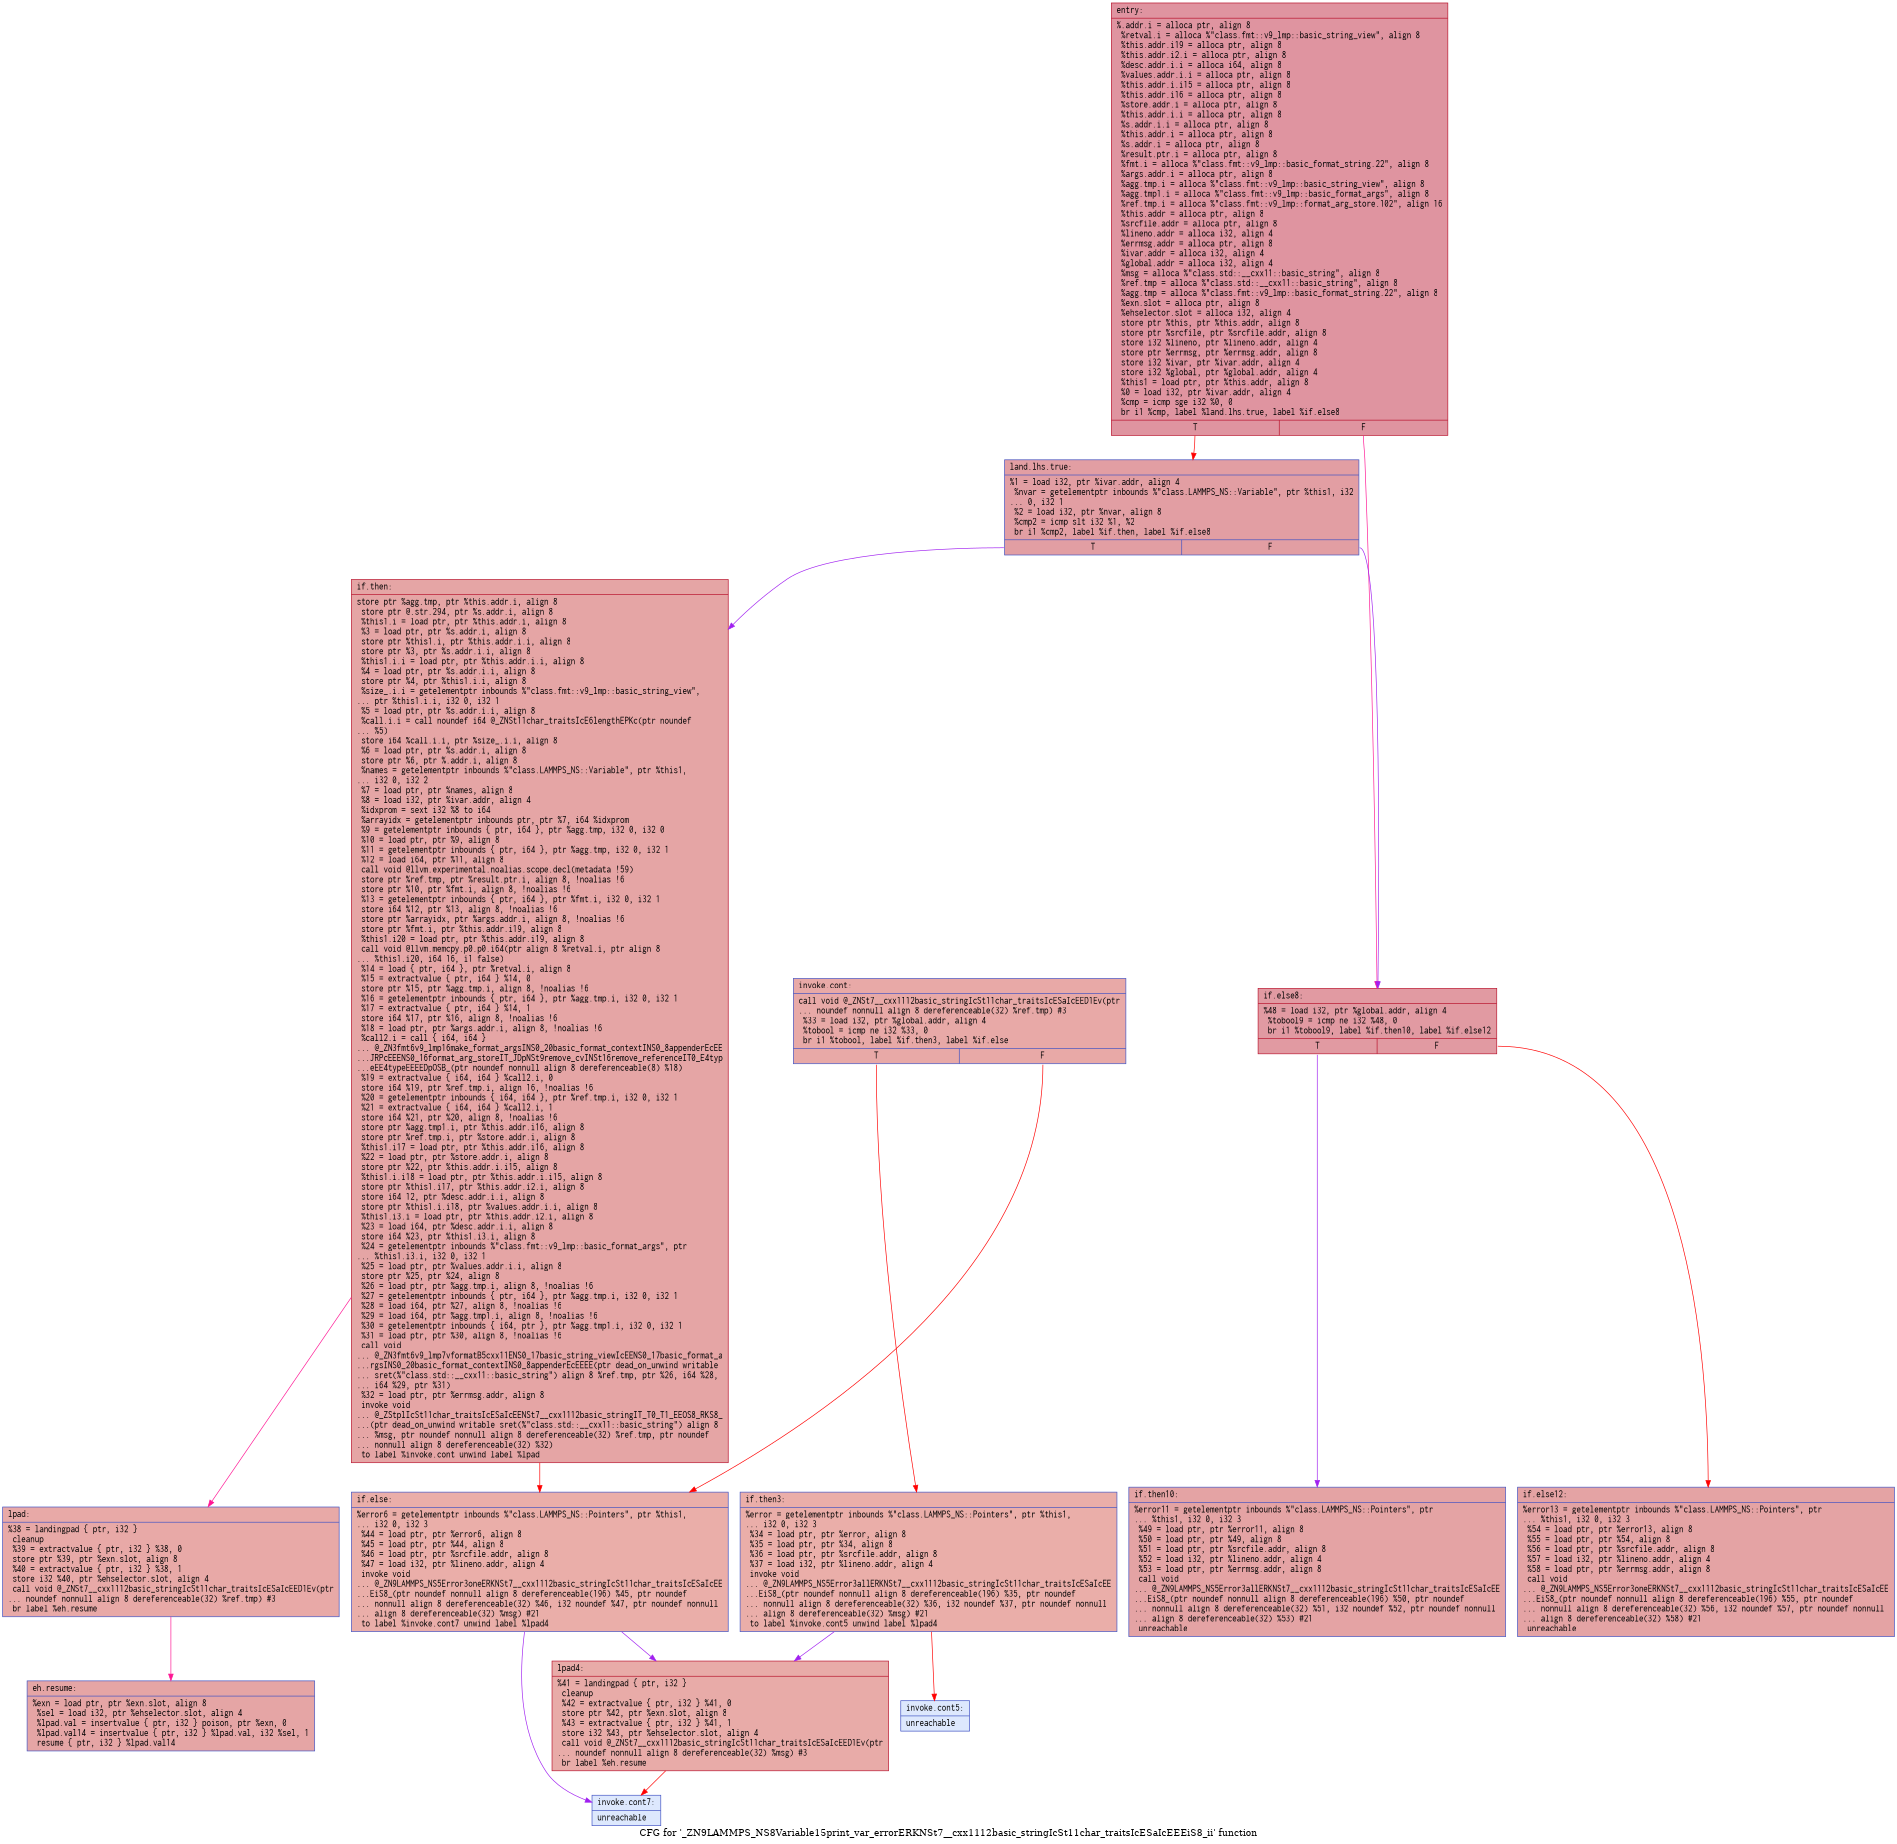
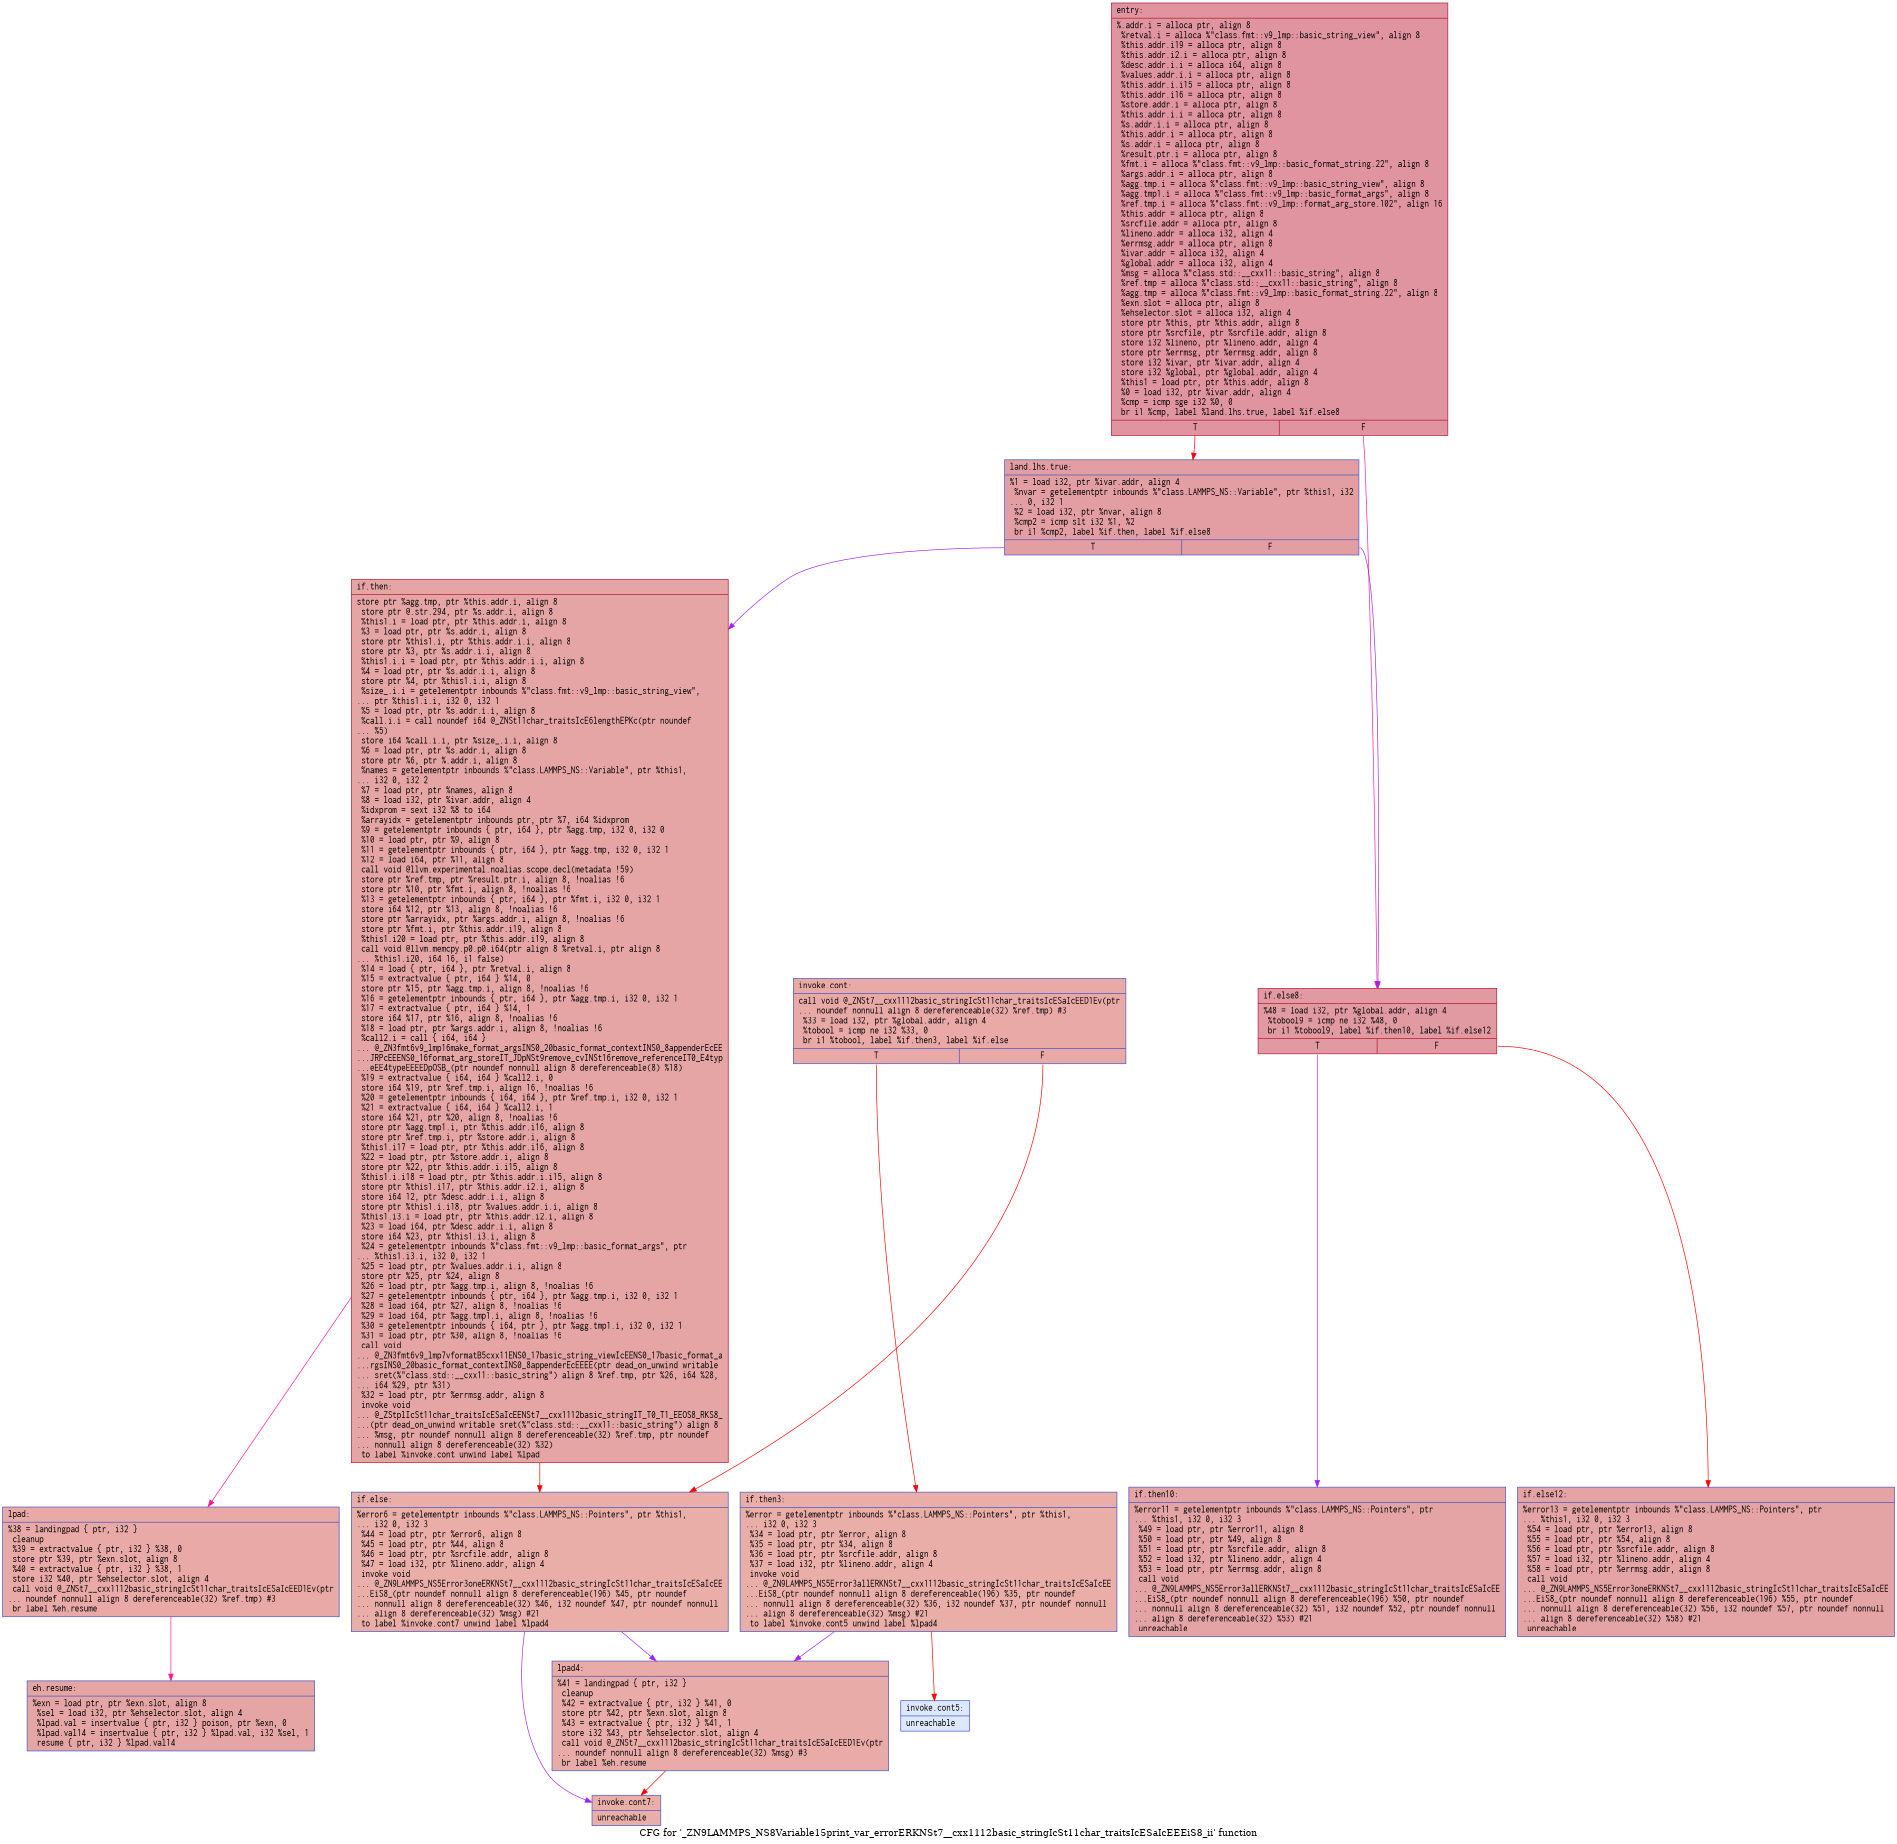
node "lpad4:": color #b70d28ff -> #3d50c3ff
node "invoke.cont7:": fillcolor #b2ccfb70 -> #d0473d70
